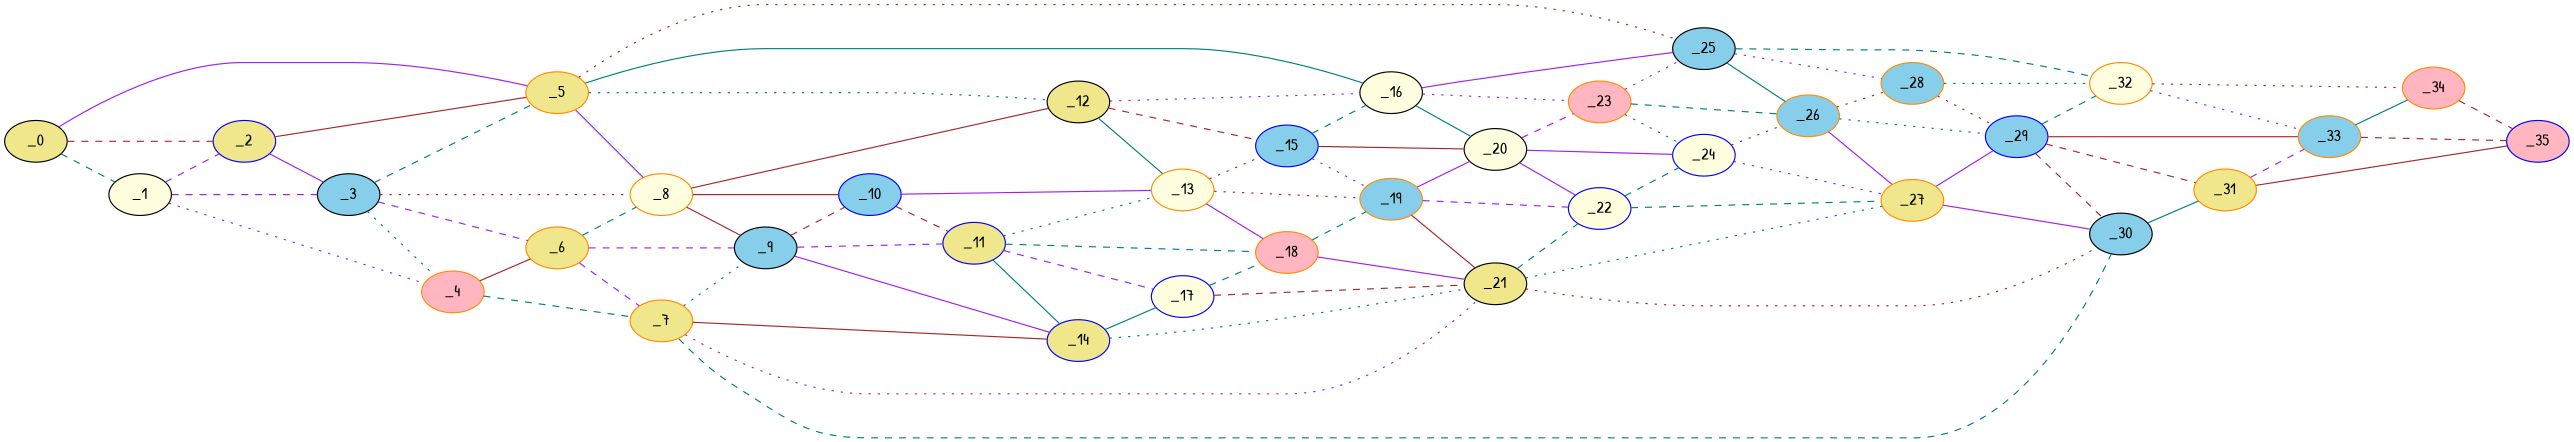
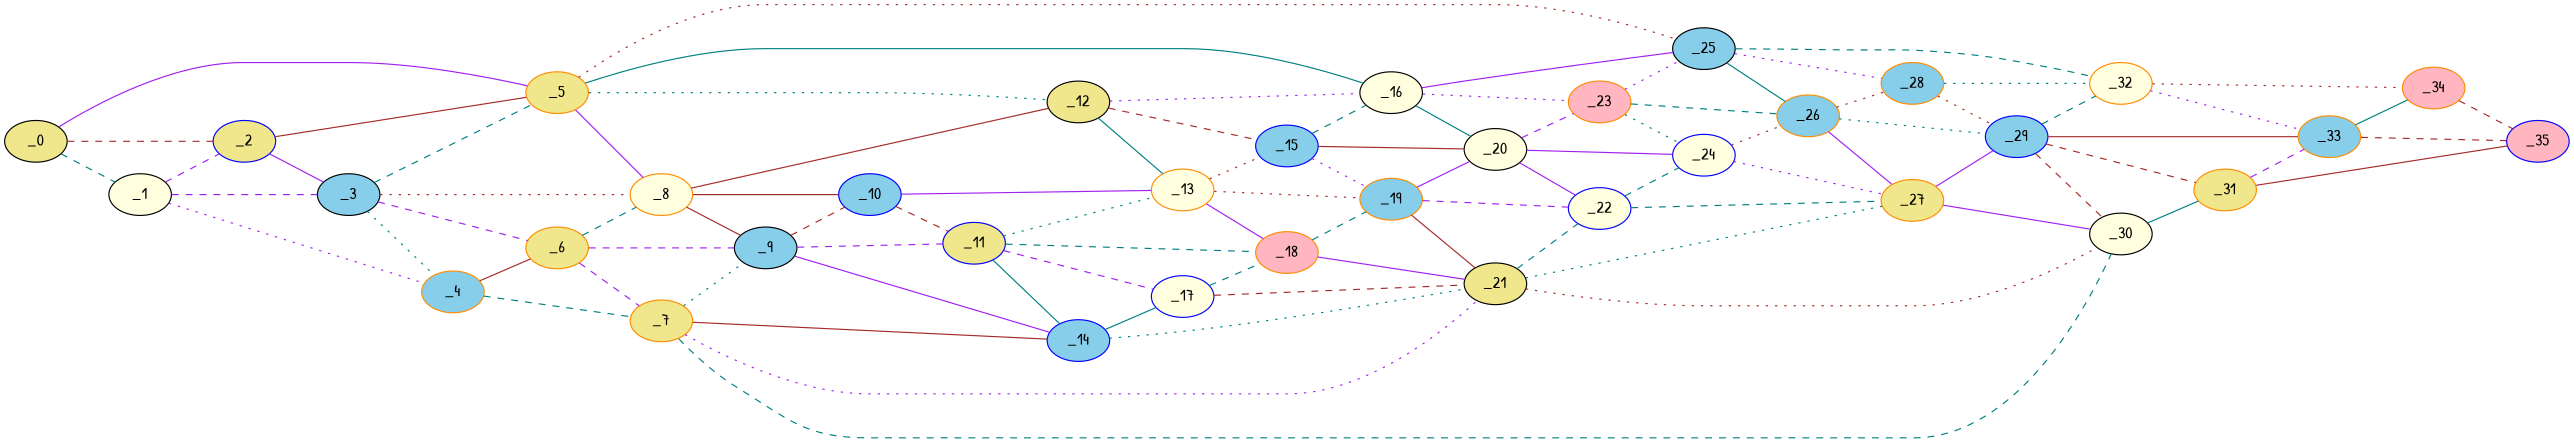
node "_30": fillcolor skyblue -> lightyellow
node "_4": fillcolor lightpink -> skyblue
node "_14": fillcolor khaki -> skyblue
